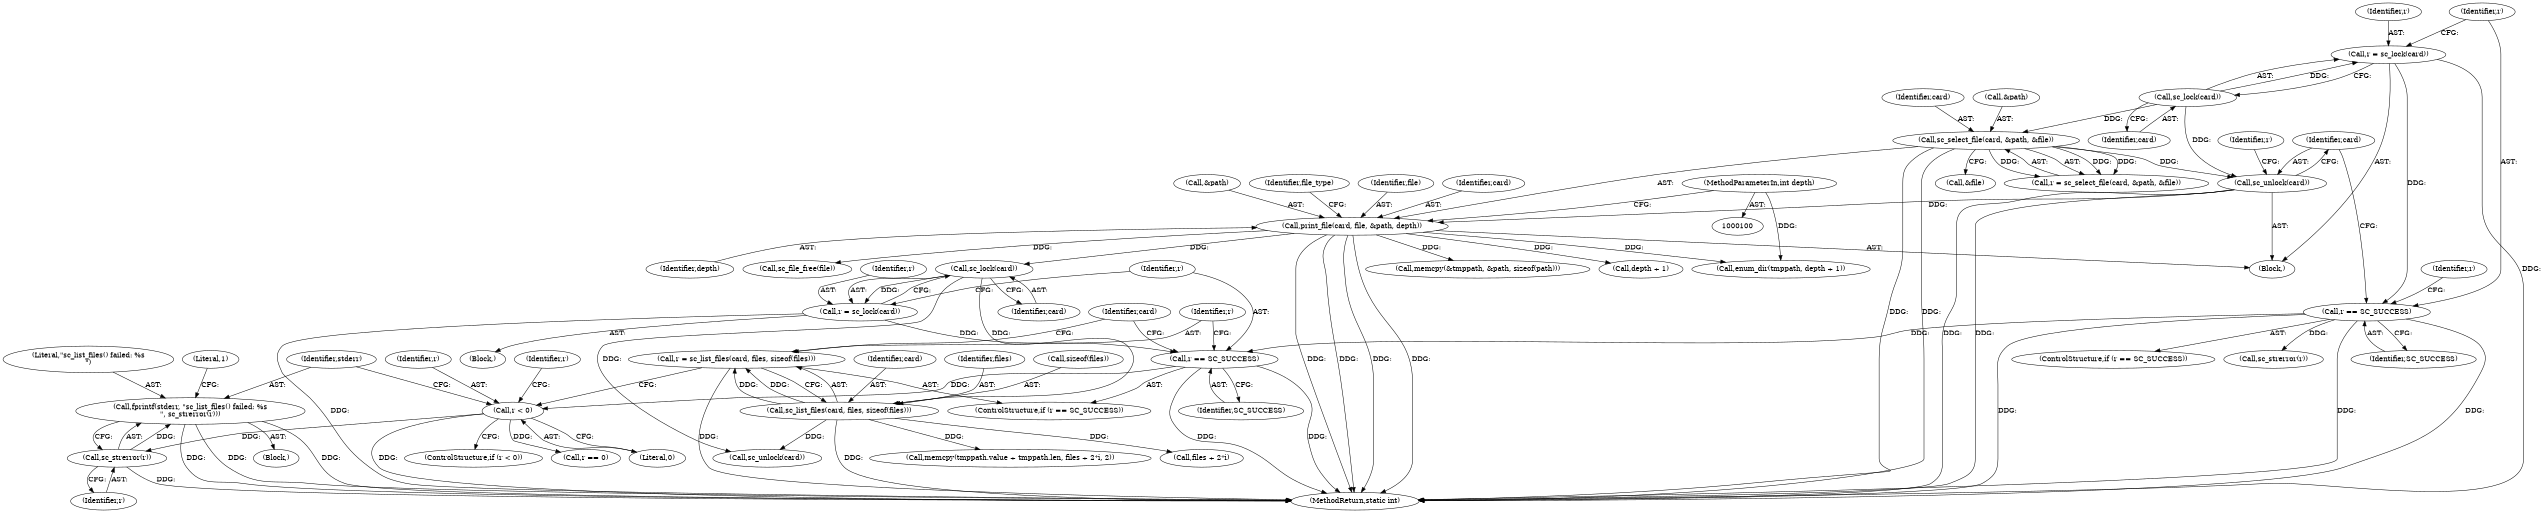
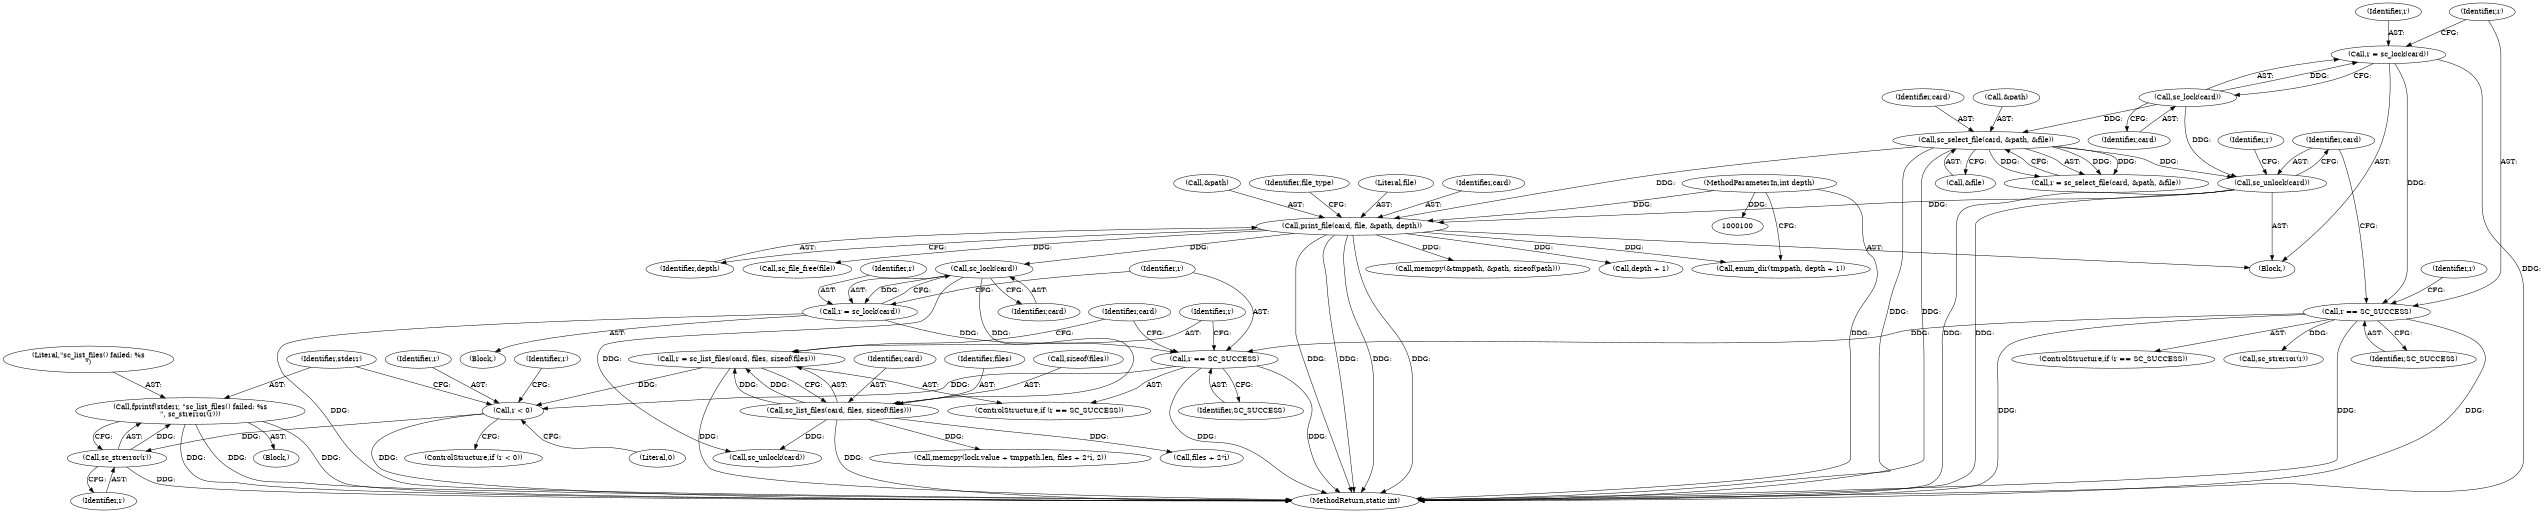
edge "(Call,r = sc_select_file(card, &path, &file))" -> "(Call,sc_select_file(card, &path, &file))": label "AST: " -> "CFG: "
edge "(Call,&file)" -> "(Call,sc_select_file(card, &path, &file))": added, label "AST:"
node "(Identifier,file)": label "(Identifier,file)" -> "(Literal,file)"
edge "(Call,sc_select_file(card, &path, &file))" -> "(Call,print_file(card, file, &path, depth))": label "AST: " -> "DDG: "
edge "(MethodParameterIn,int depth)" -> "(Call,print_file(card, file, &path, depth))": label "CFG: " -> "DDG: "
edge "(MethodParameterIn,int depth)" -> "1000100": label "AST: " -> "DDG: "
edge "(MethodParameterIn,int depth)" -> "(Call,enum_dir(tmppath, depth + 1))": label "DDG: " -> "CFG: "
edge "(Call,print_file(card, file, &path, depth))" -> "(Identifier,depth)": added, label "CFG:"
node "(Literal,1)": removed
edge "(Call,r = sc_list_files(card, files, sizeof(files)))" -> "(Call,r < 0)": label "CFG: " -> "DDG: "
edge "(Literal,0)" -> "(Call,r < 0)": label "AST: " -> "CFG: "
edge "(Call,r < 0)" -> "(Literal,0)": removed, label "CFG:"
node "(Call,r == 0)": removed
node "(Call,memcpy(tmppath.value + tmppath.len, files + 2*i, 2))": label "(Call,memcpy(tmppath.value + tmppath.len, files + 2*i, 2))" -> "(Call,memcpy(lock.value + tmppath.len, files + 2*i, 2))"
edge "(MethodParameterIn,int depth)" -> "(MethodReturn,static int)": added, label "DDG:"
